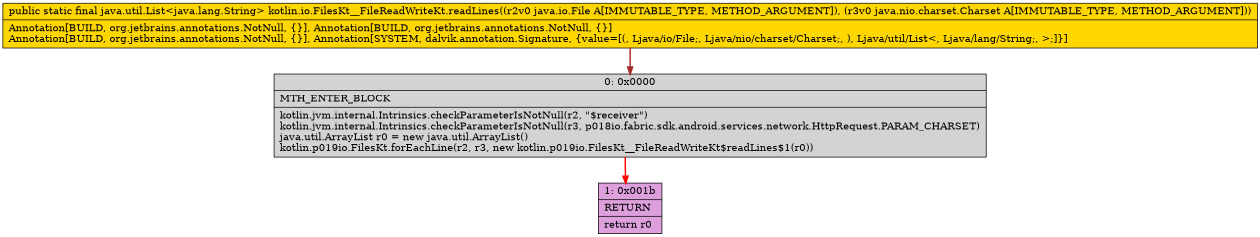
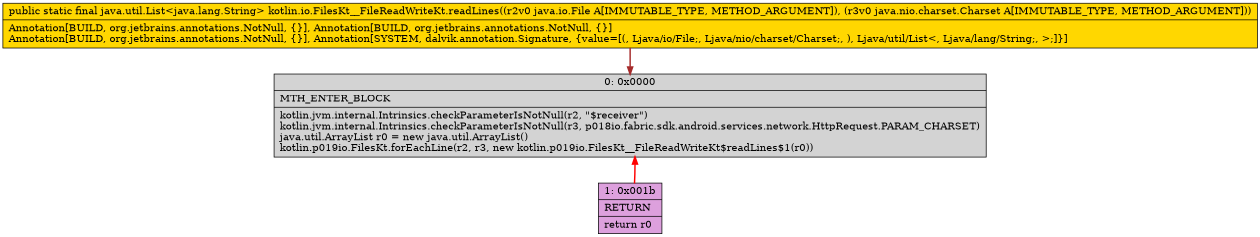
edge "0: 0x0000" -> "1: 0x001b": reversed
